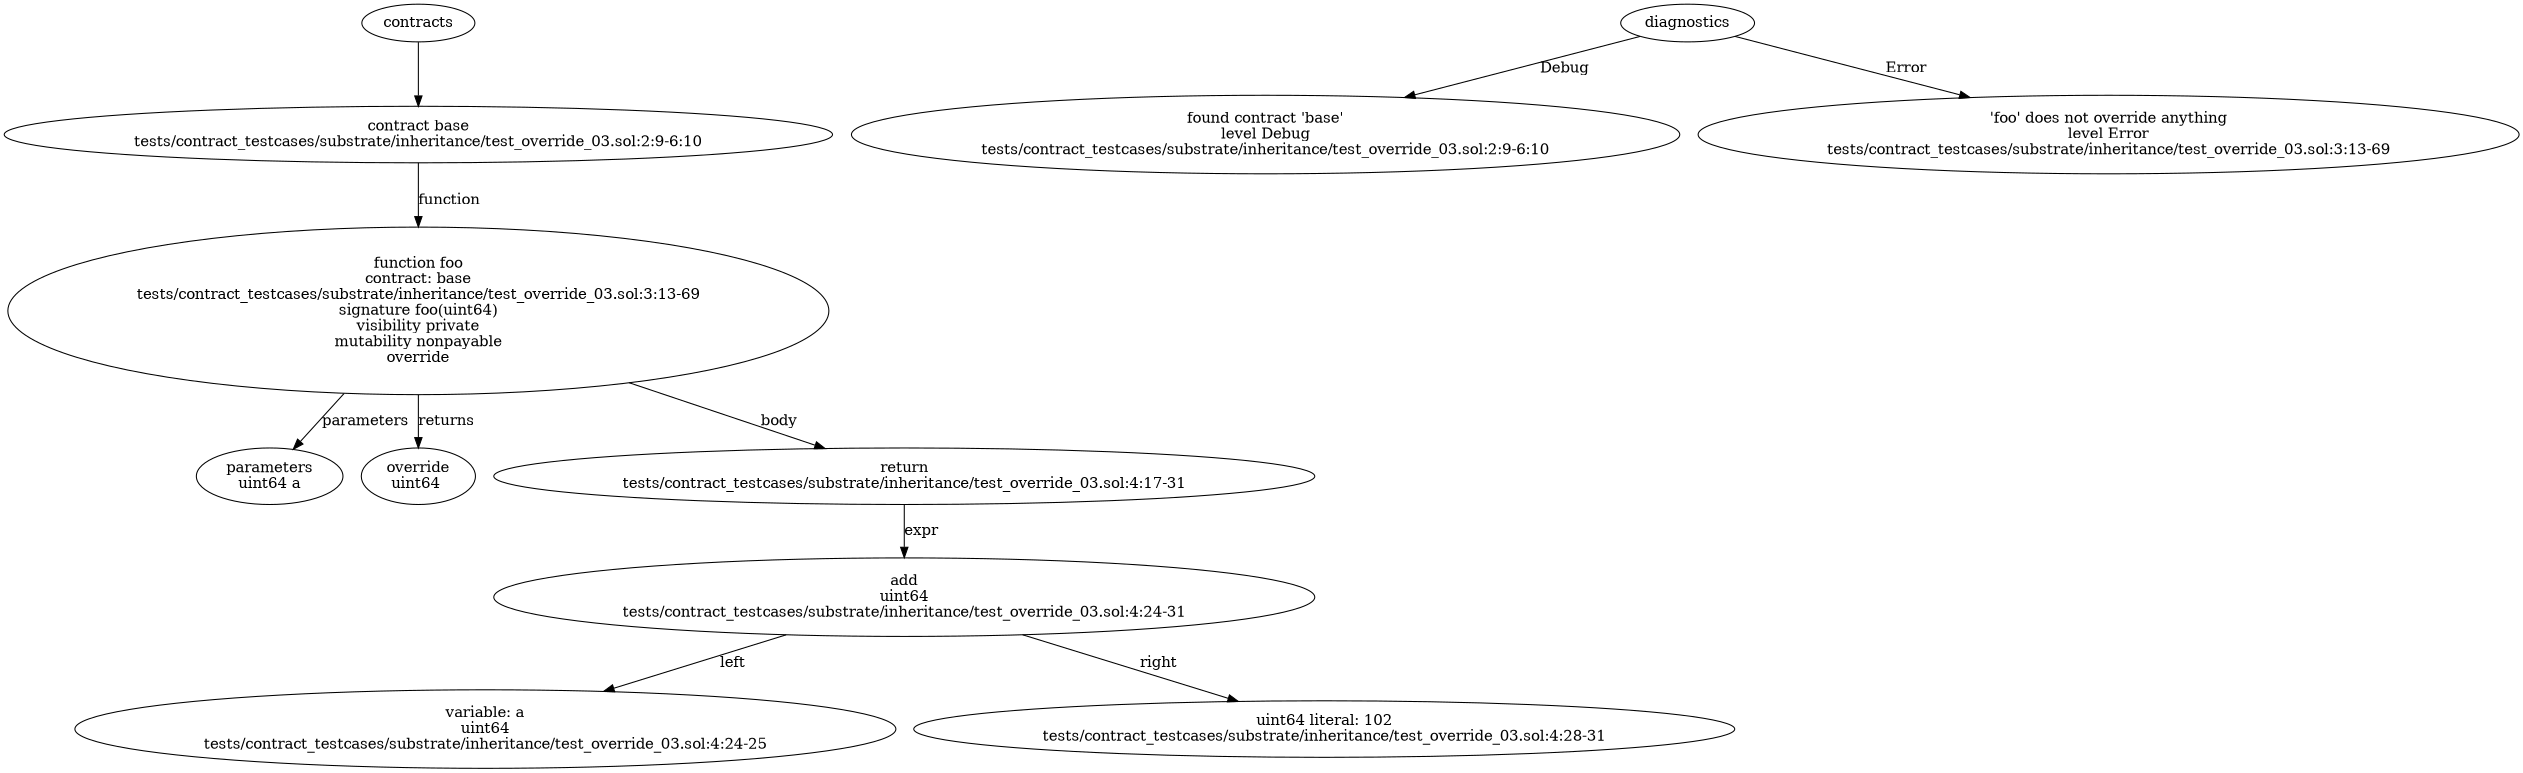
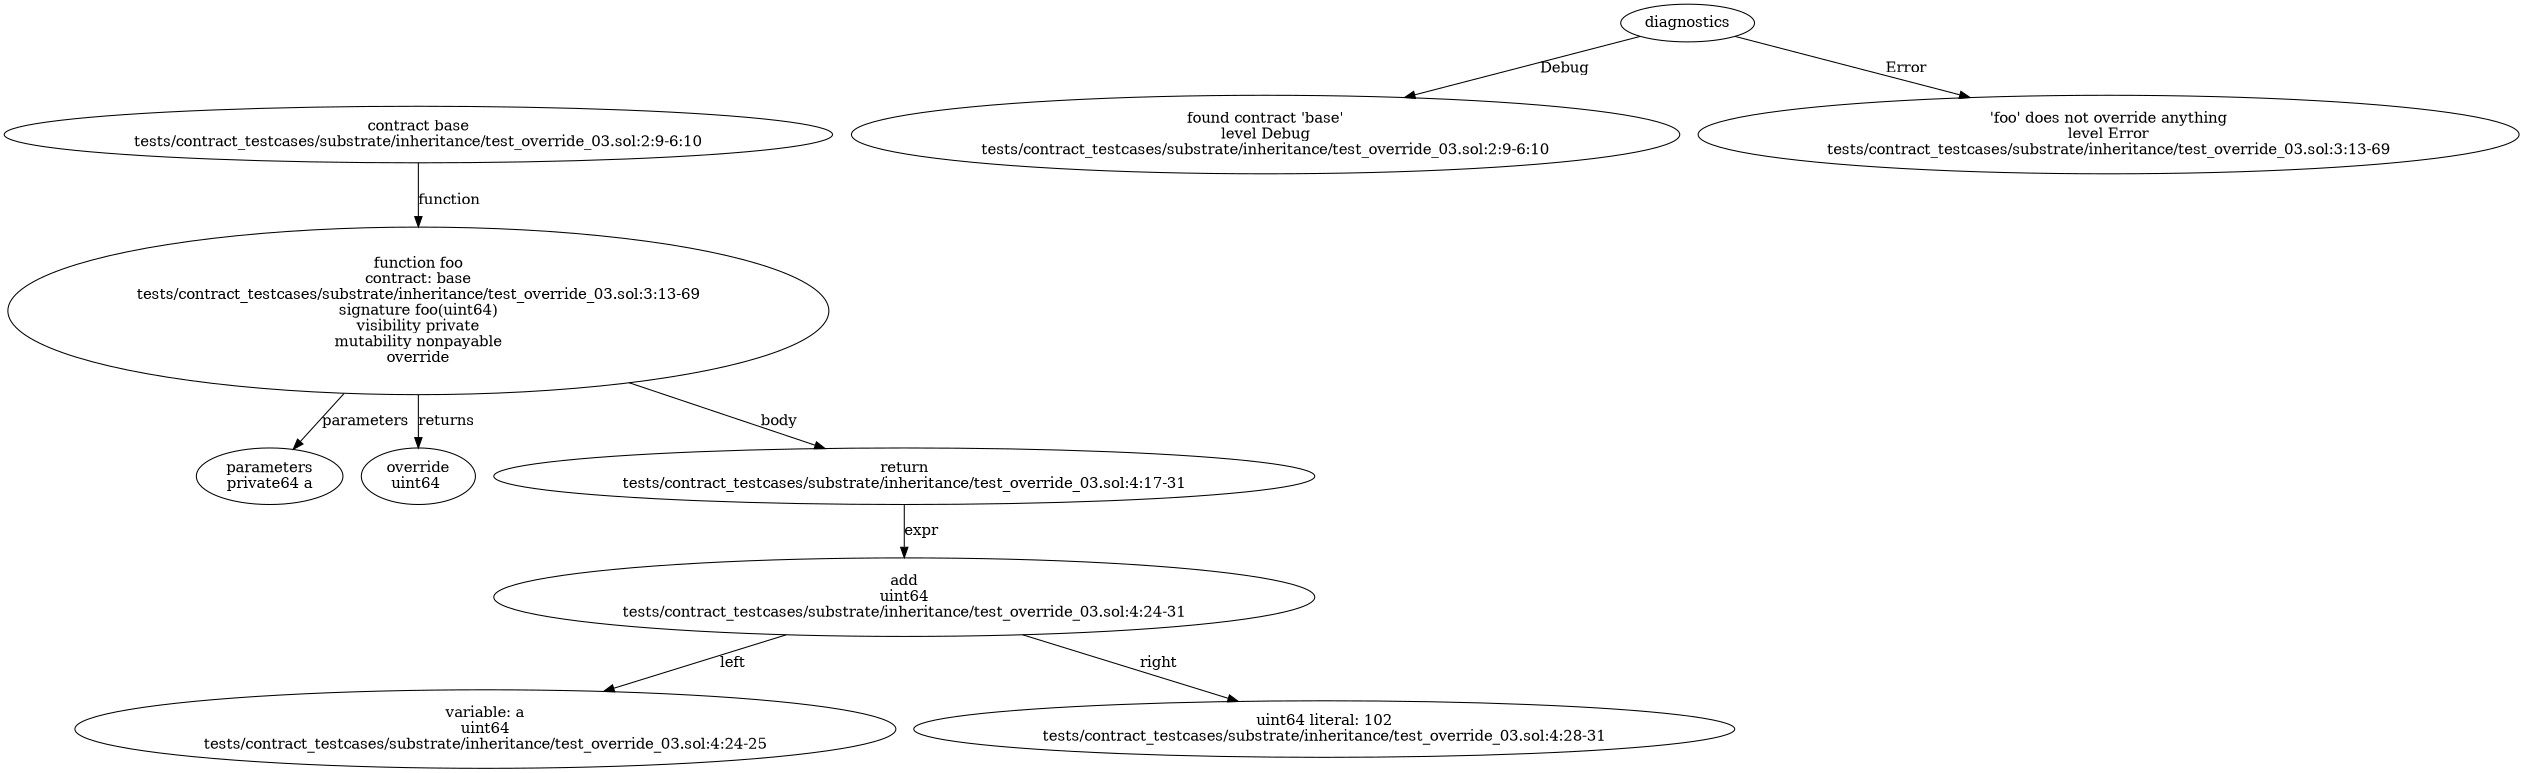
node "contracts": removed
node "parameters uint64 a": label "parameters uint64 a" -> "parameters private64 a"
